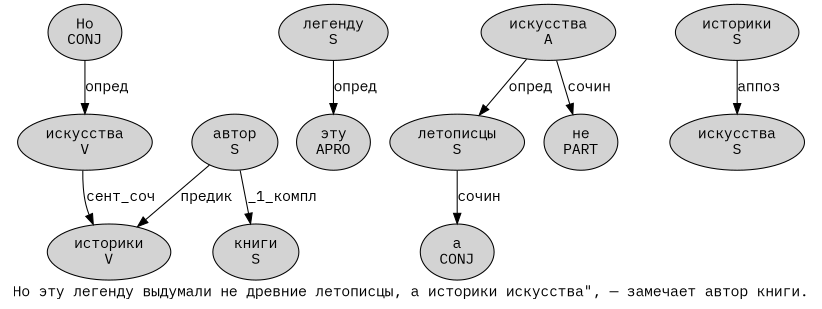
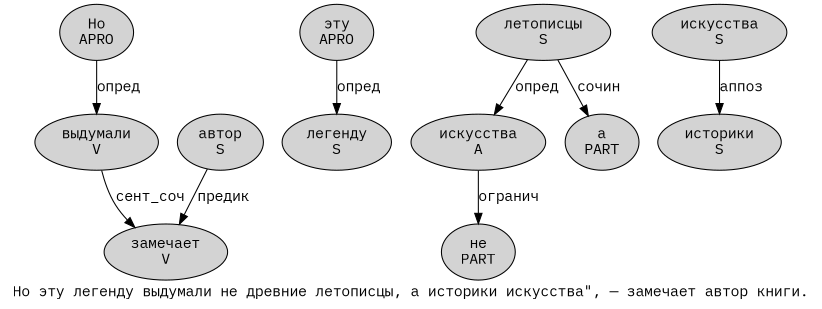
node "Но CONJ": label "Но CONJ" -> "Но APRO"
edge "легенду S" -> "эту APRO": reversed
edge "историки S" -> "искусства S": reversed
edge "искусства A" -> "летописцы S": reversed
edge "искусства A" -> "не PART": label "сочин" -> "огранич"
node "искусства V": label "искусства V" -> "выдумали V"
node "историки V": label "историки V" -> "замечает V"
node "книги S": removed
node "а CONJ": label "а CONJ" -> "а PART"
